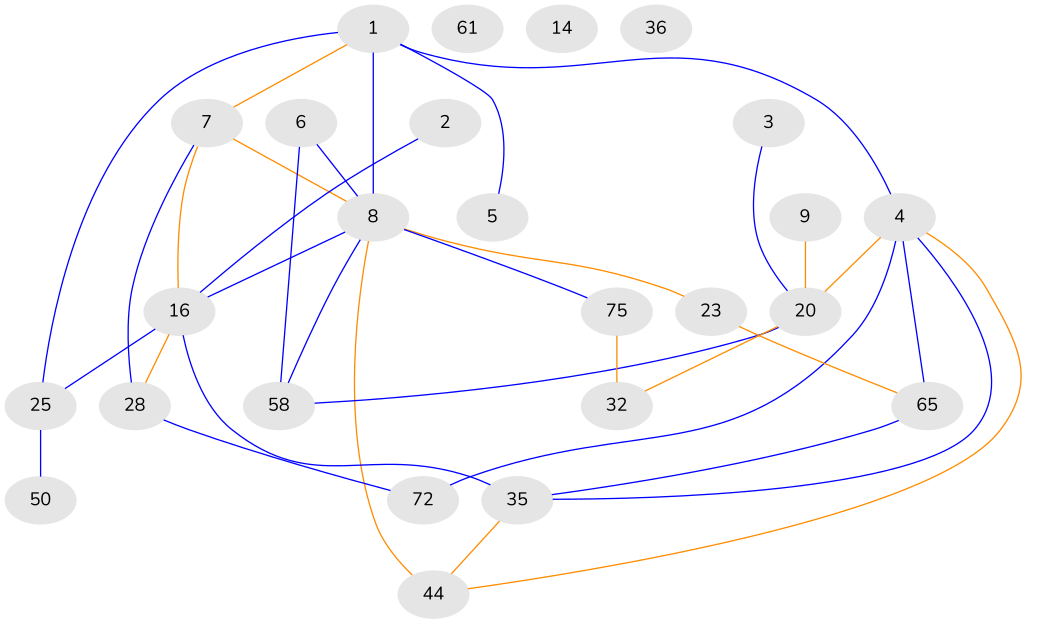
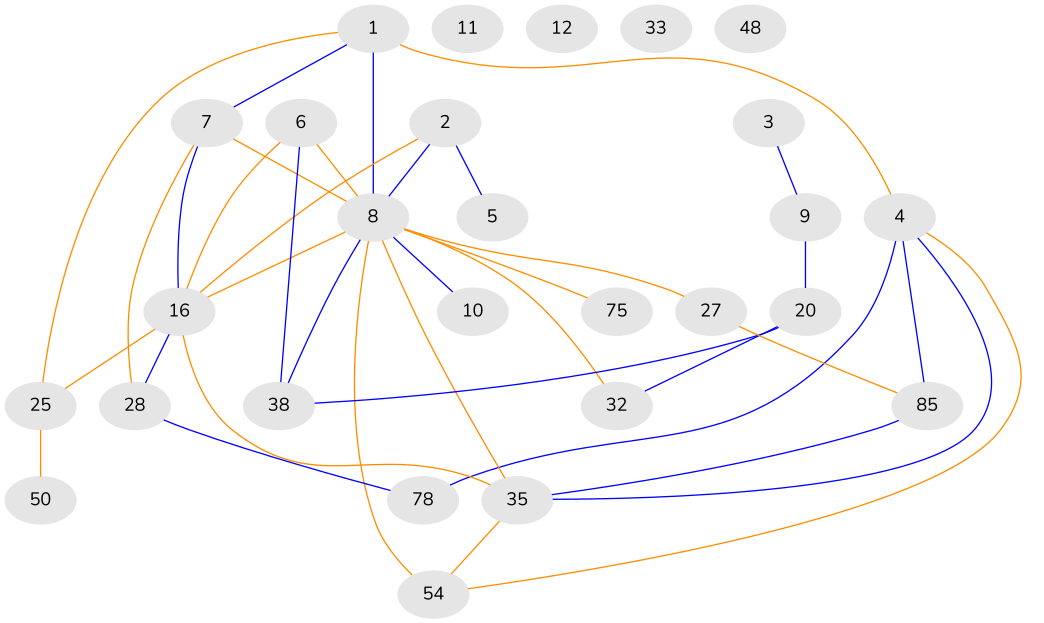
node "61": label "61" -> "11"
node "14": label "14" -> "12"
node "36": label "36" -> "33"
node "48": added
edge "1" -- "4": color blue -> darkorange
edge "1" -- "7": color darkorange -> blue
edge "1" -- "5": now "2" -- "5"
edge "1" -- "25": color blue -> darkorange
edge "6" -- "8": color blue -> darkorange
edge "2" -- "8": added
edge "6" -- "16": added
edge "2" -- "16": color blue -> darkorange
edge "7" -- "16": color darkorange -> blue
edge "3" -- "20": now "3" -- "9"
edge "7" -- "28": color blue -> darkorange
edge "8" -- "75": color blue -> darkorange
edge "4" -- "20": removed
edge "8" -- "16": color blue -> darkorange
edge "9" -- "20": color darkorange -> blue
node "10": added
node "23": label "23" -> "27"
edge "16" -- "25": color blue -> darkorange
edge "16" -- "28": color darkorange -> blue
edge "75" -- "32": now "8" -- "32"
edge "20" -- "32": color darkorange -> blue
edge "8" -- "35": added
node "58": label "58" -> "38"
node "65": label "65" -> "85"
edge "25" -- "50": color blue -> darkorange
edge "16" -- "35": color blue -> darkorange
node "72": label "72" -> "78"
node "44": label "44" -> "54"
